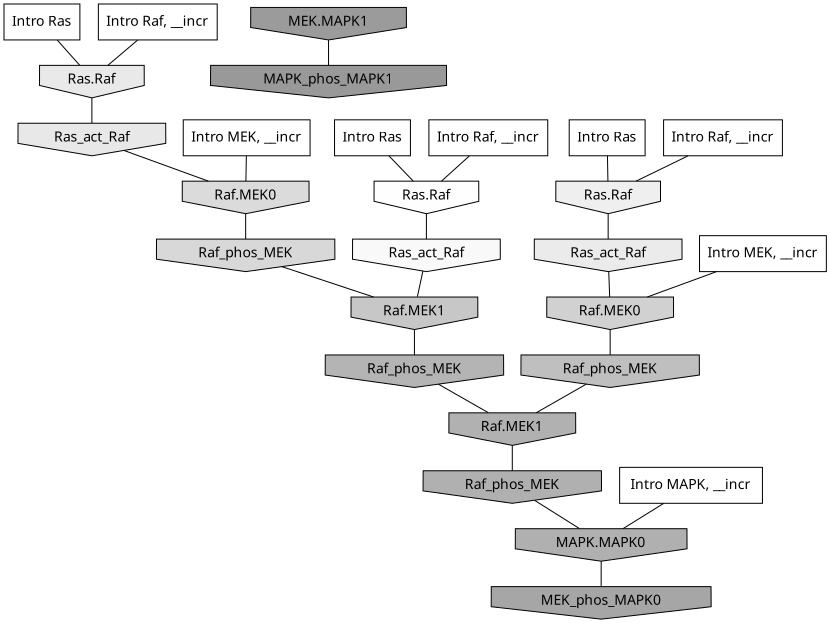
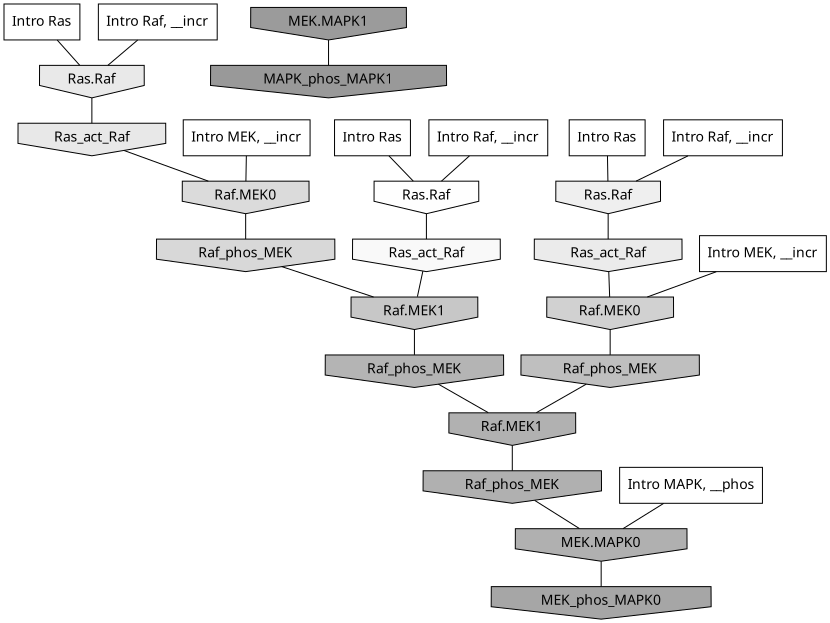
node "Intro MAPK, __incr": label "Intro MAPK, __incr" -> "Intro MAPK, __phos"
node "MAPK.MAPK0": label "MAPK.MAPK0" -> "MEK.MAPK0"
